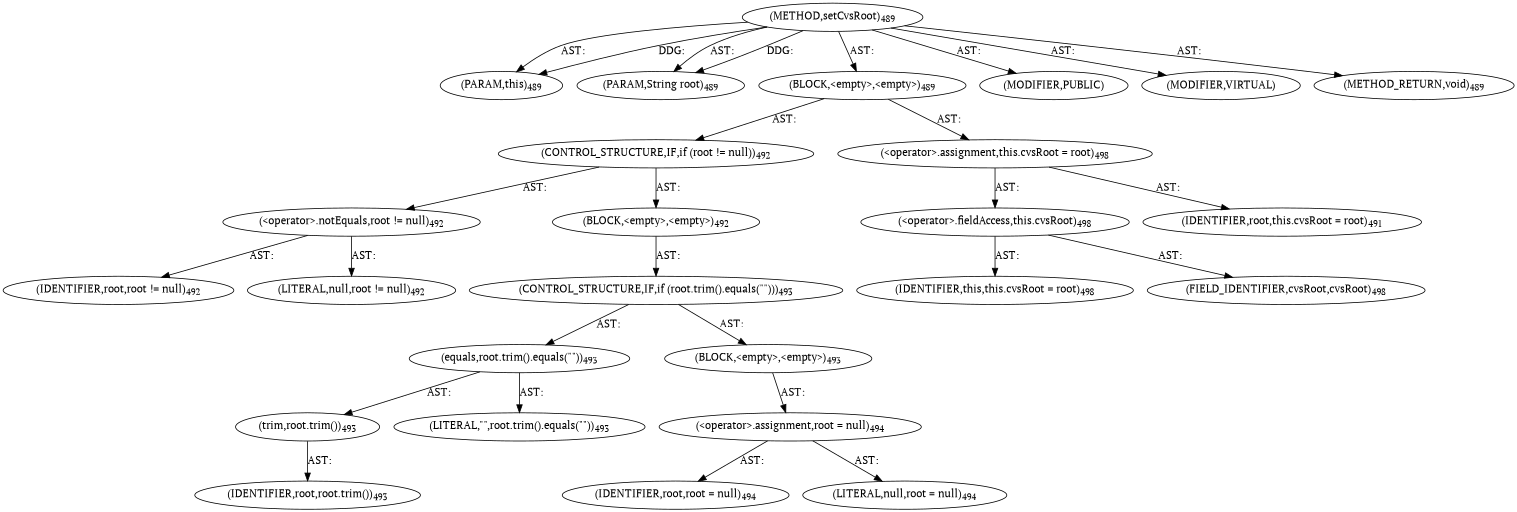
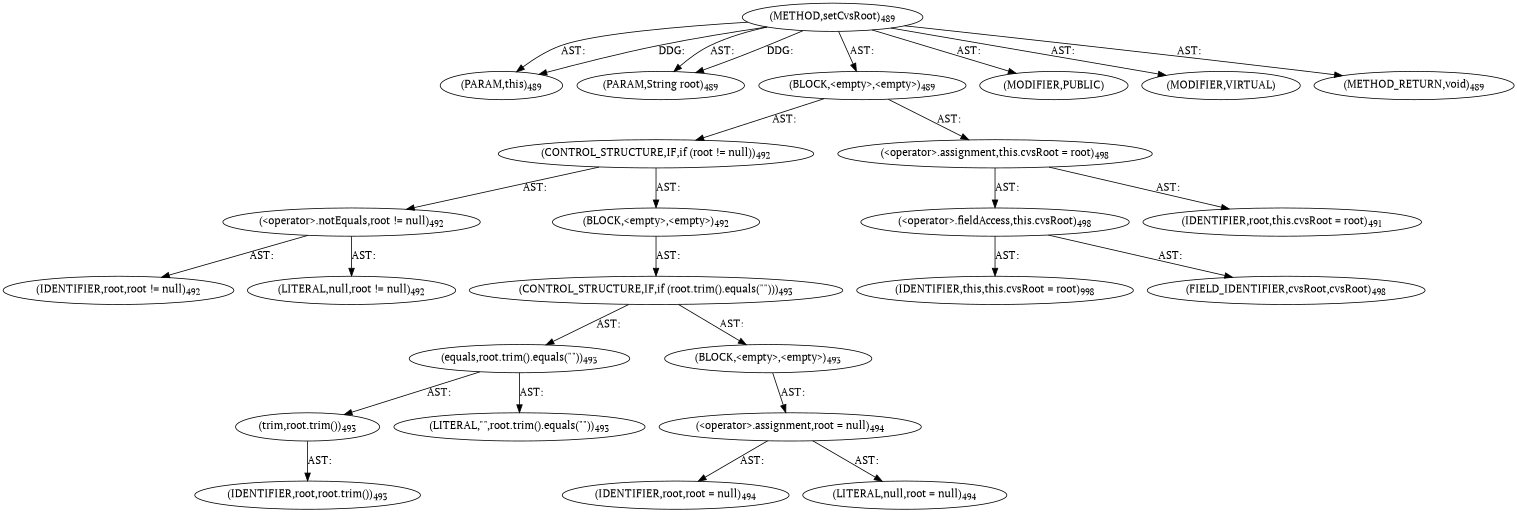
node "(IDENTIFIER,this,this.cvsRoot = root)": text "498" -> "998"
